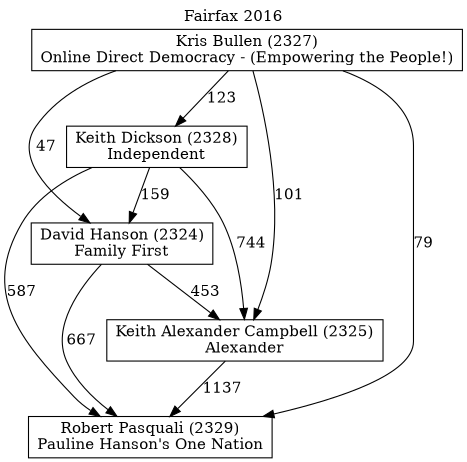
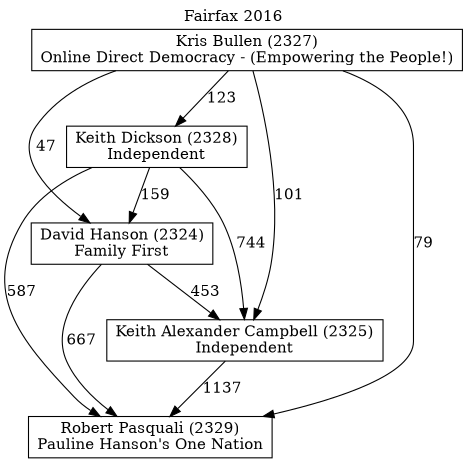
node "Keith Alexander Campbell (2325) Alexander": label "Keith Alexander Campbell (2325) Alexander" -> "Keith Alexander Campbell (2325) Independent"
